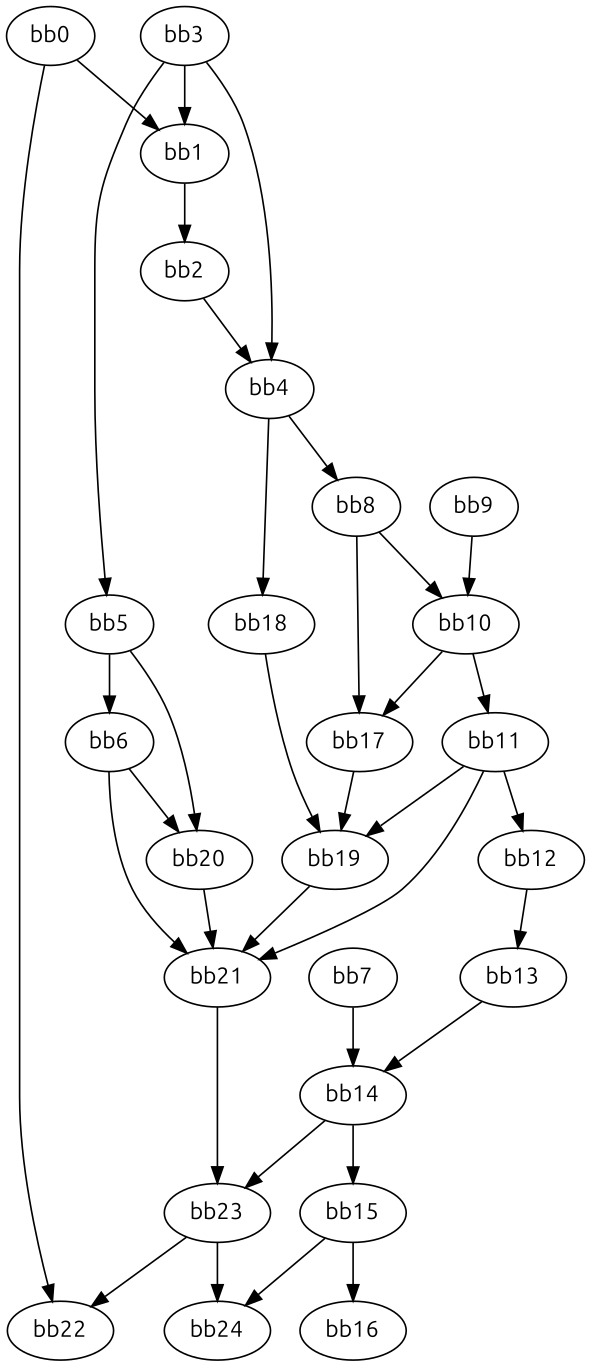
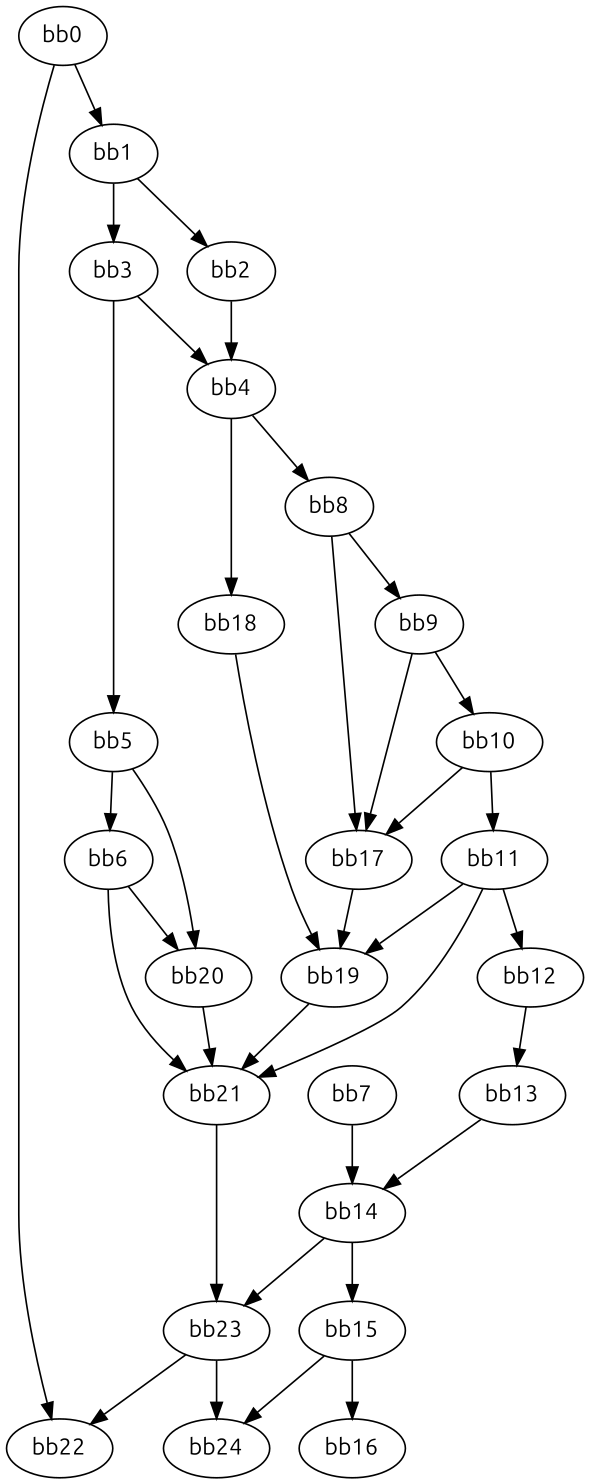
edge "bb3" -> "bb1": reversed
edge "bb8" -> "bb10": now "bb8" -> "bb9"
edge "bb9" -> "bb17": added
